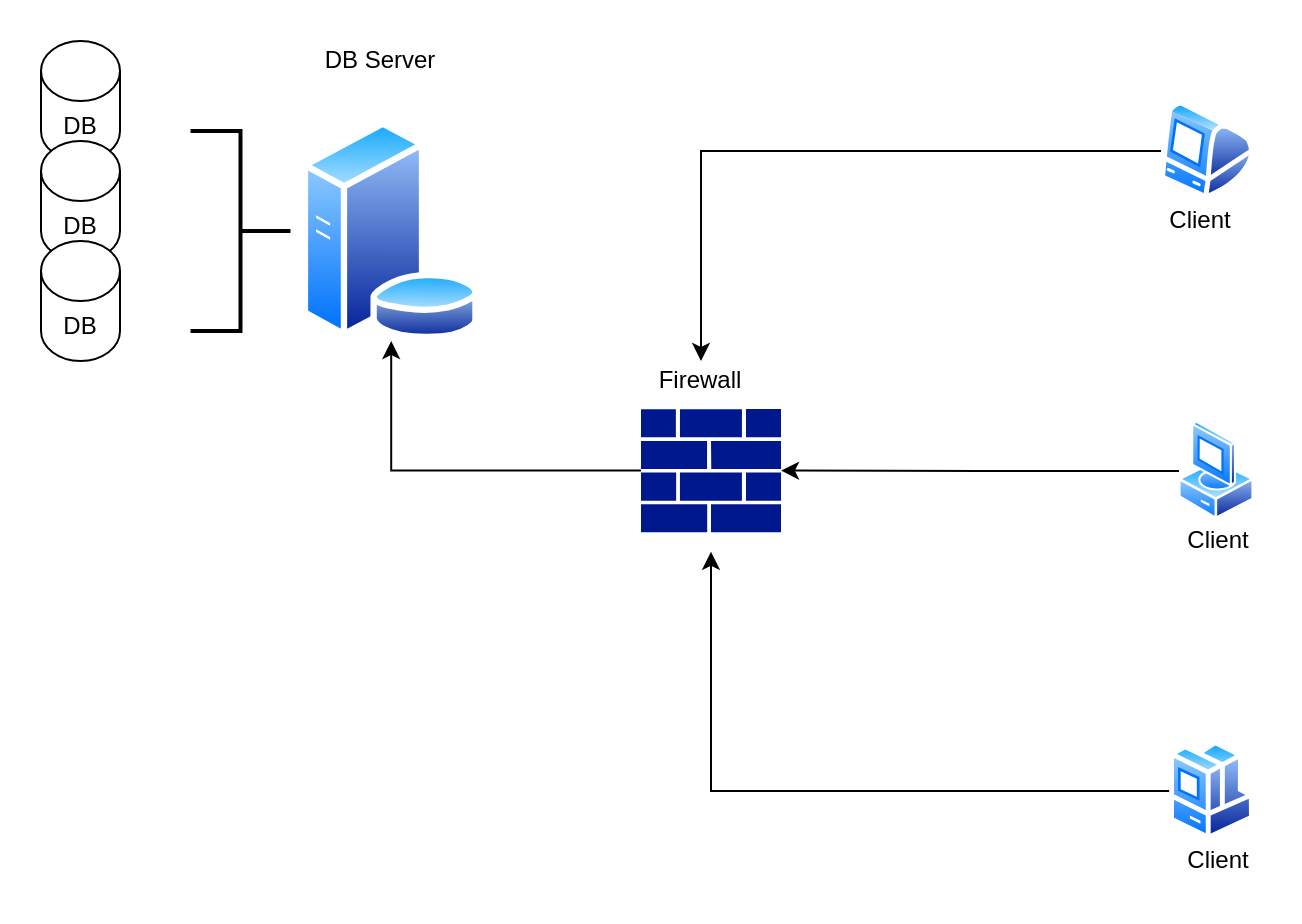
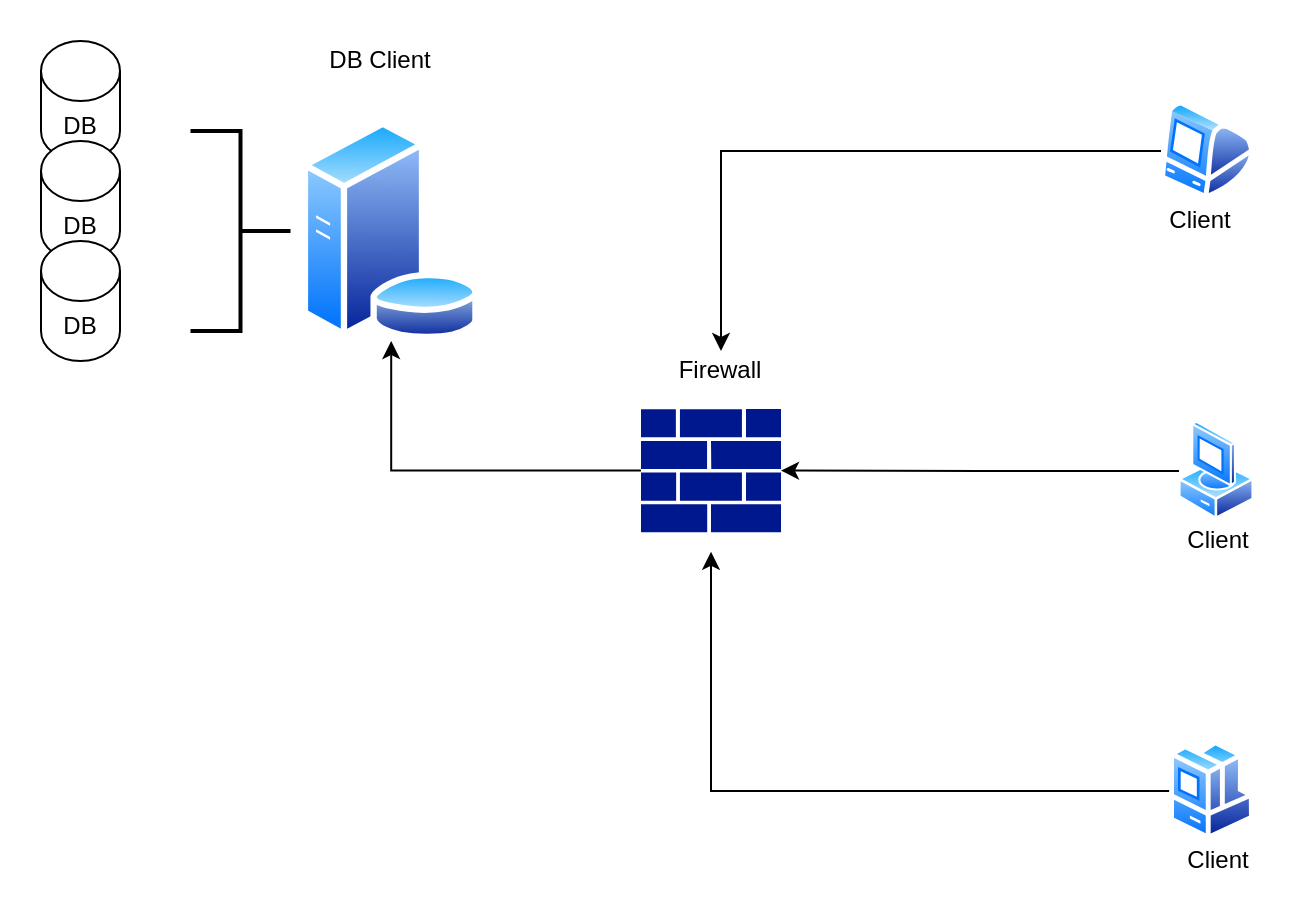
node "DB Server": label "DB Server" -> "DB Client"
node "Firewall": moved (701, 381) -> (721, 371)
